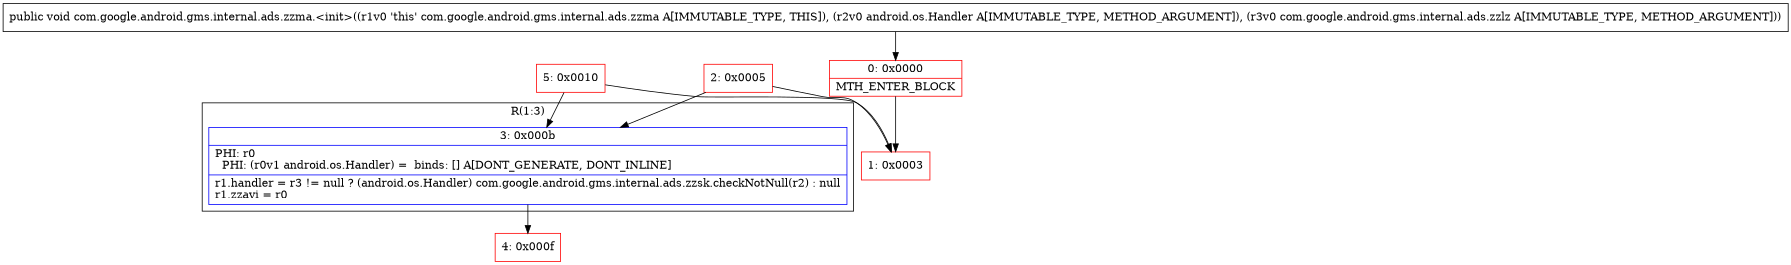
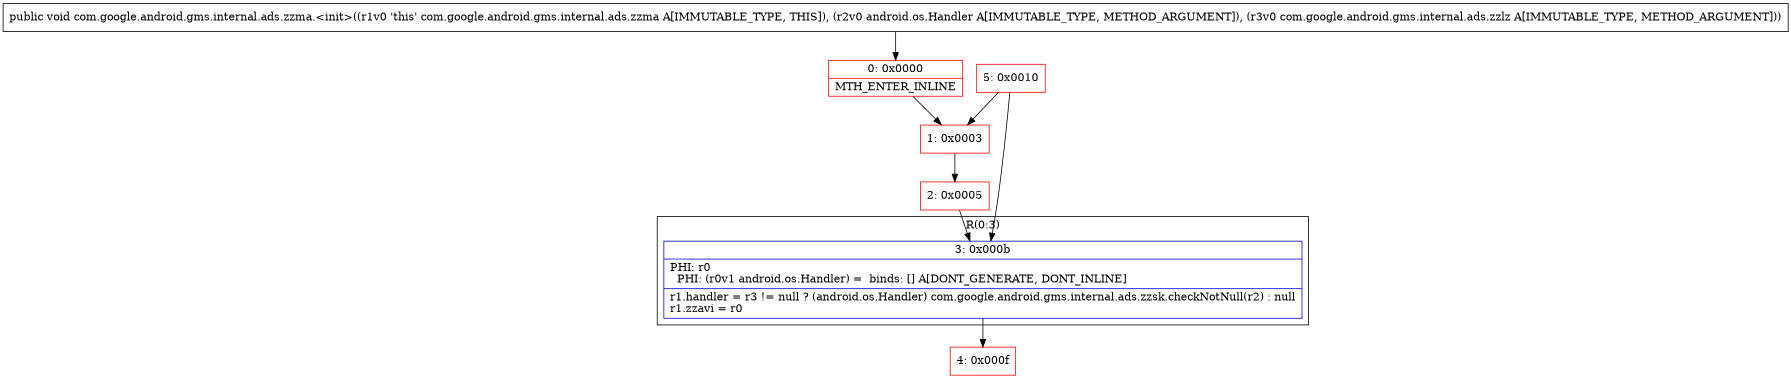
node "0: 0x0000": text "MTH_ENTER_BLOCK" -> "MTH_ENTER_INLINE"
edge "2: 0x0005" -> "1: 0x0003": reversed
cluster "R(1:3)": label "R(1:3)" -> "R(0:3)"
